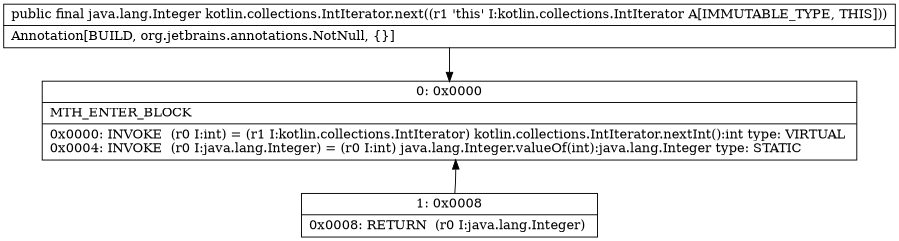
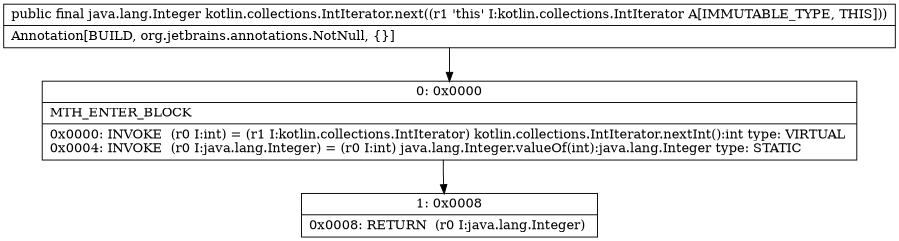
edge "1: 0x0008" -> "0: 0x0000": reversed
